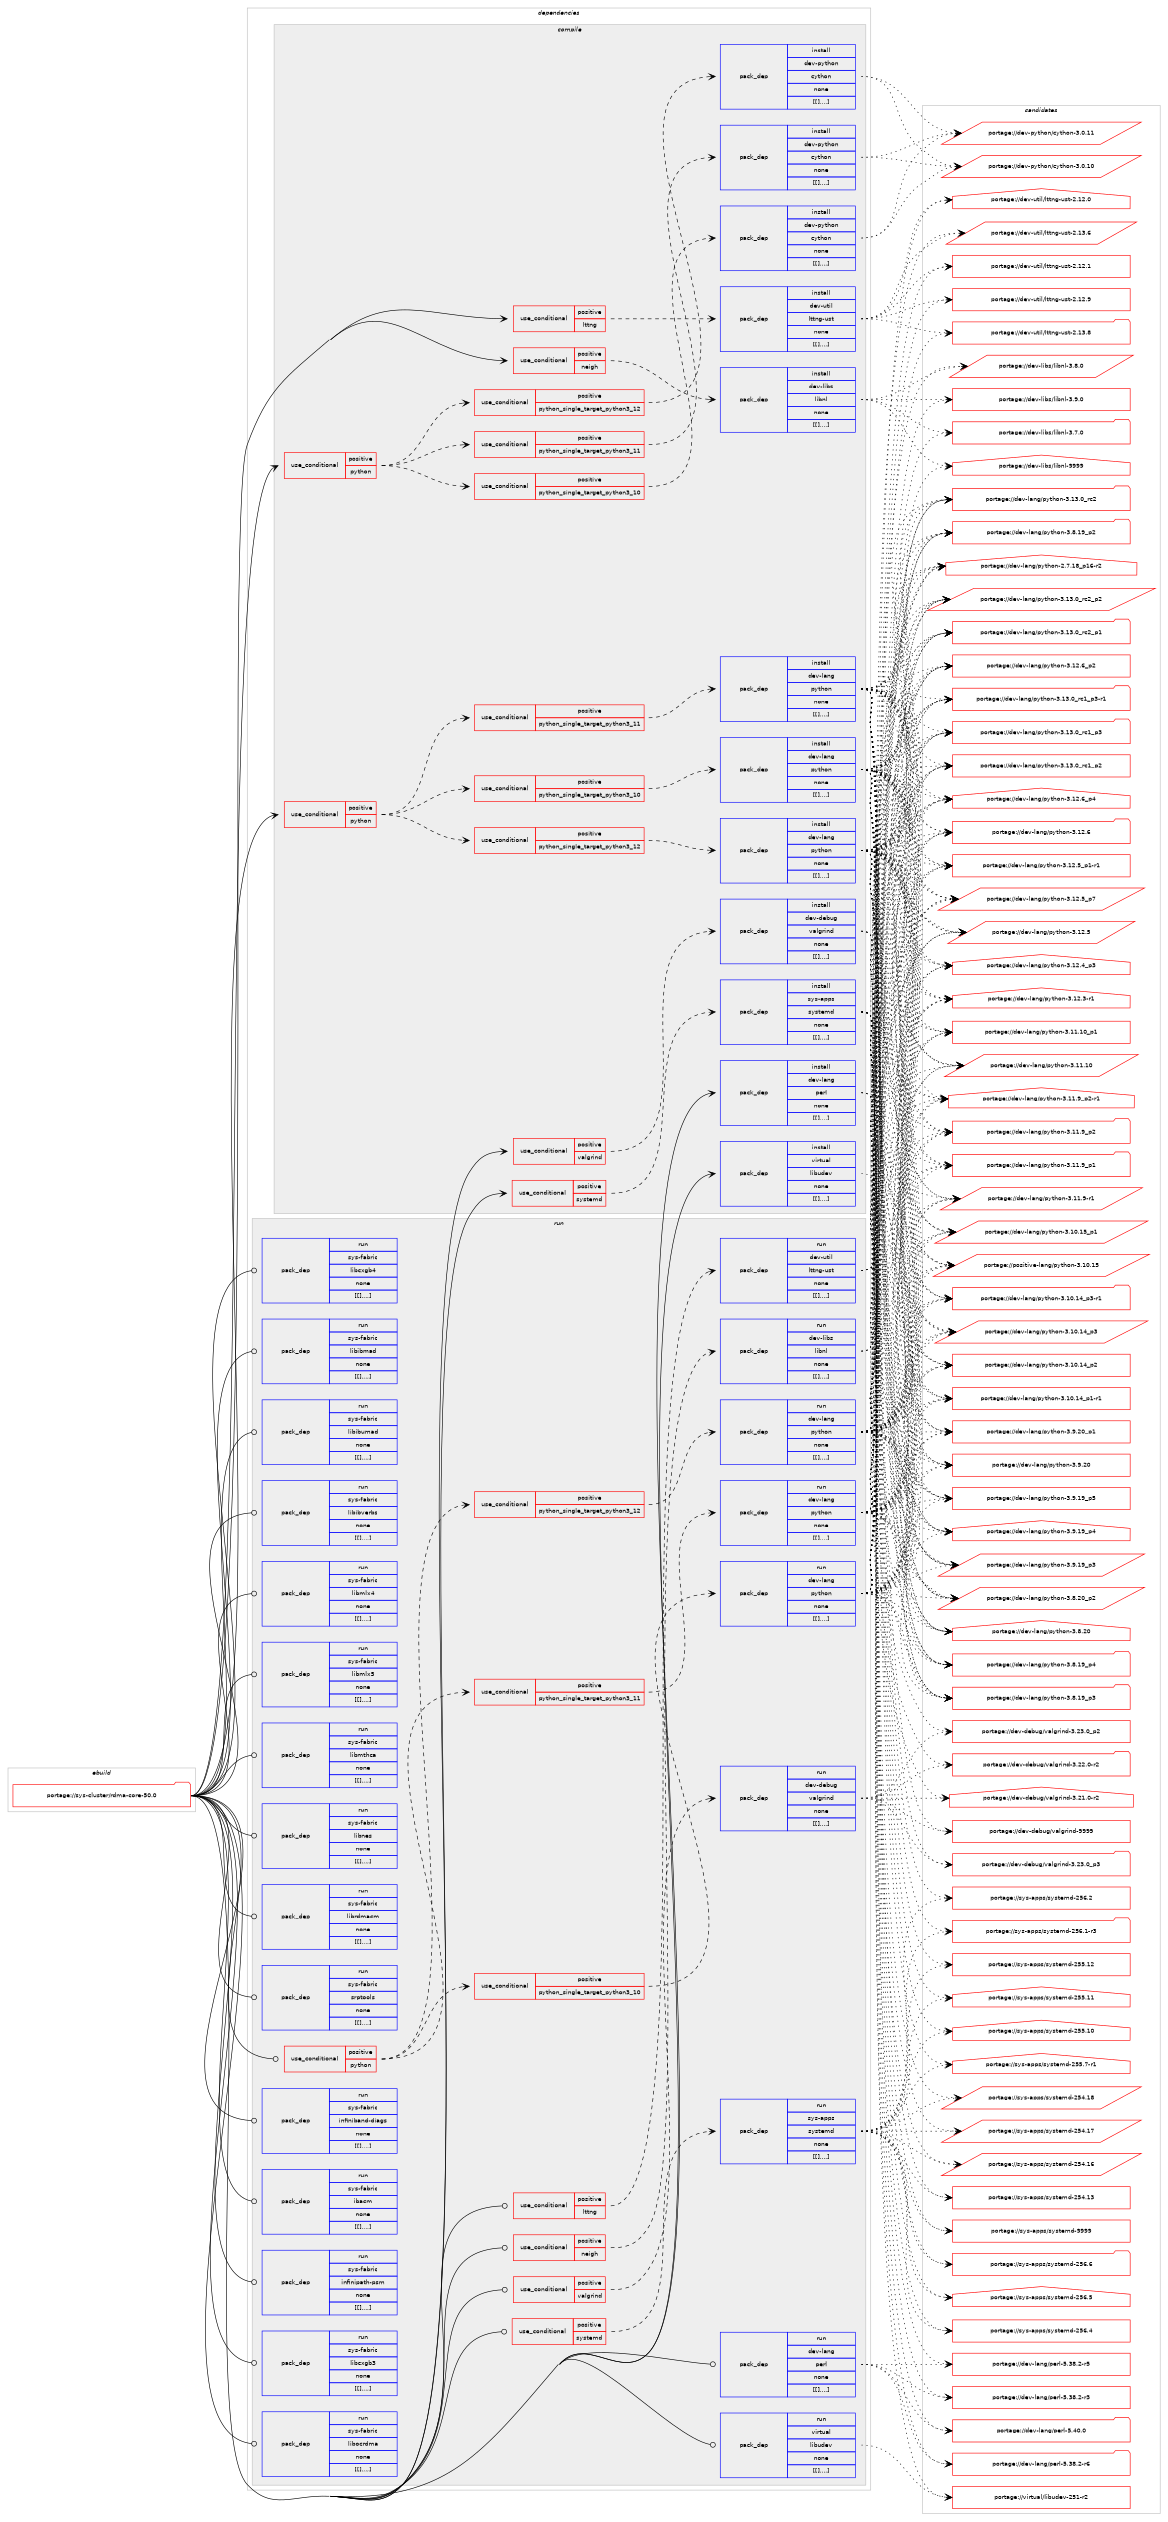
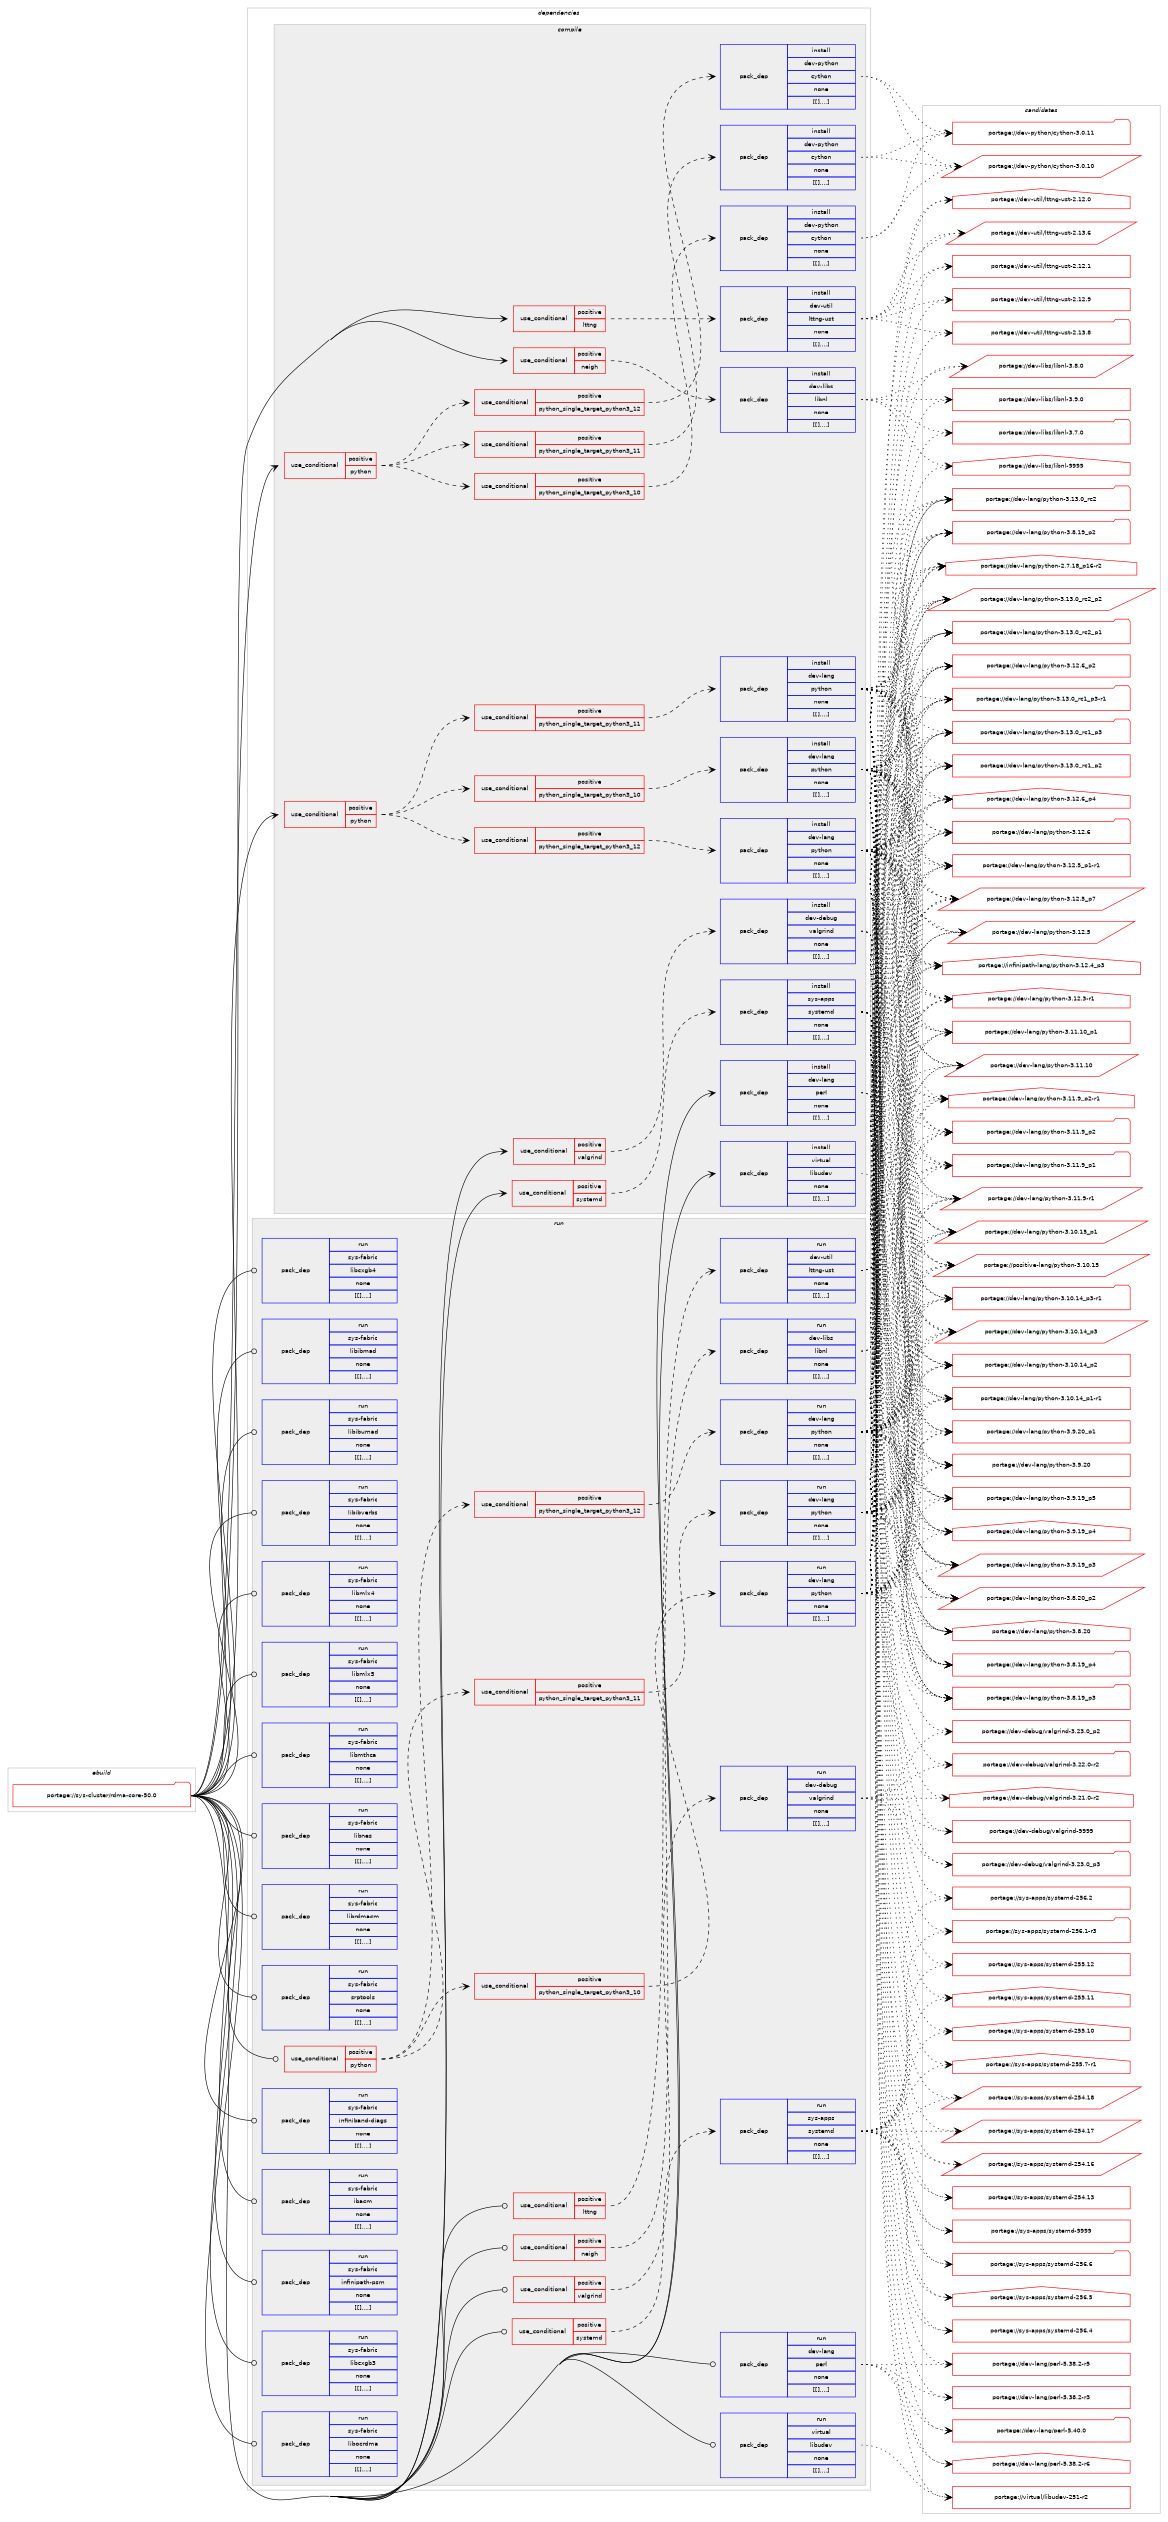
node "portage://dev-python/cython-3.0.11": shape parallelogram -> folder
node "portage://dev-lang/python-3.12.4_p3": label "portage://dev-lang/python-3.12.4_p3" -> "portage://infinipath-lang/python-3.12.4_p3"
node "portage://dev-lang/perl-5.38.2-r6": shape folder -> house
